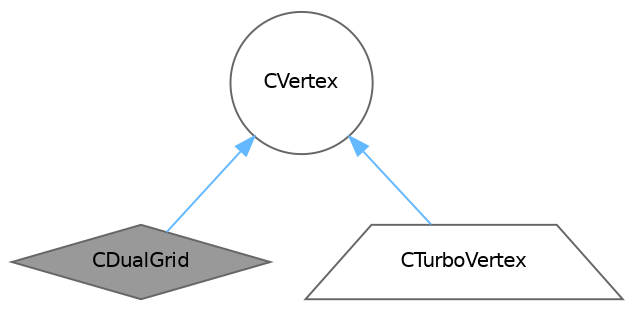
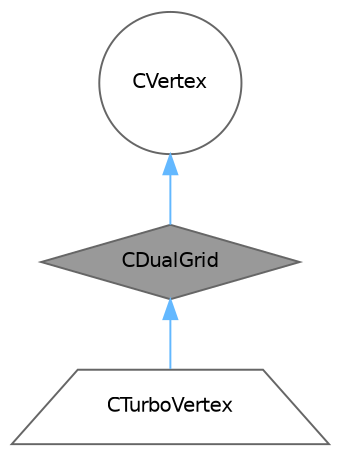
edge "CTurboVertex" -> "CVertex": now "CTurboVertex" -> "CDualGrid"
